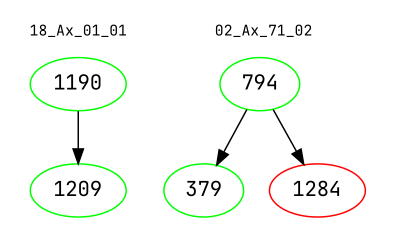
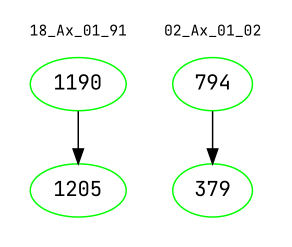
cluster "18_Ax_01_01": label "18_Ax_01_01" -> "18_Ax_01_91"
cluster "02_Ax_71_02": label "02_Ax_71_02" -> "02_Ax_01_02"
node "1209": label "1209" -> "1205"
node "1284": removed
